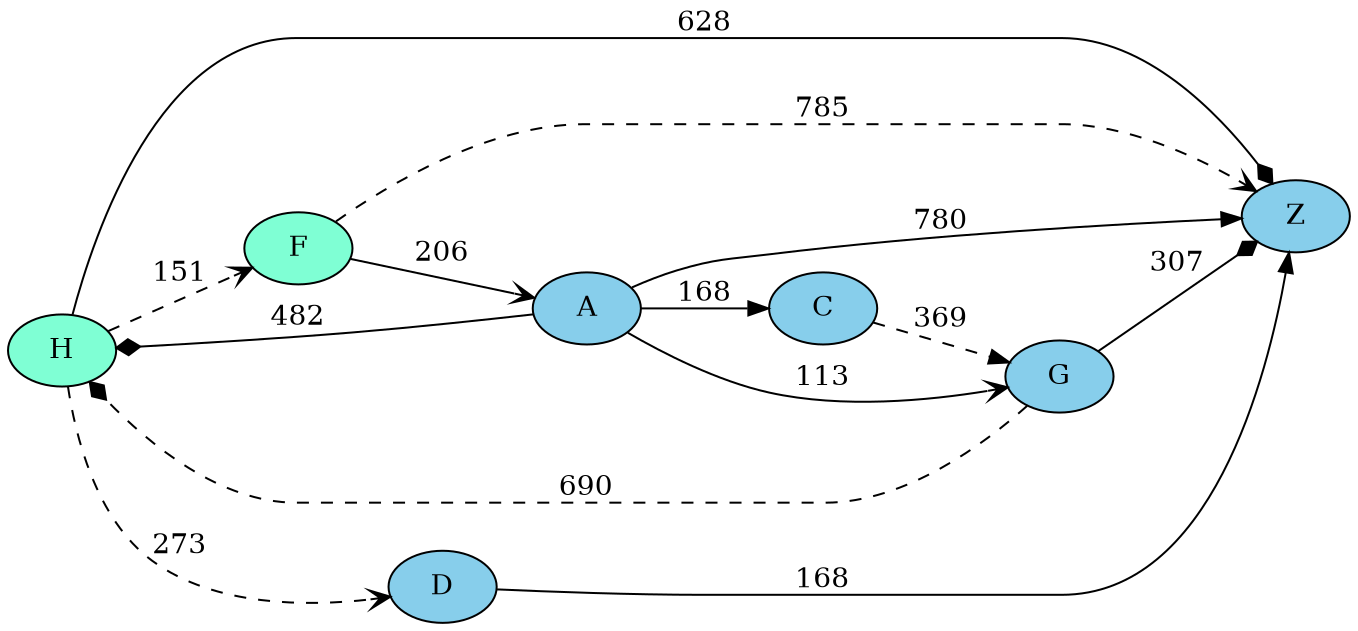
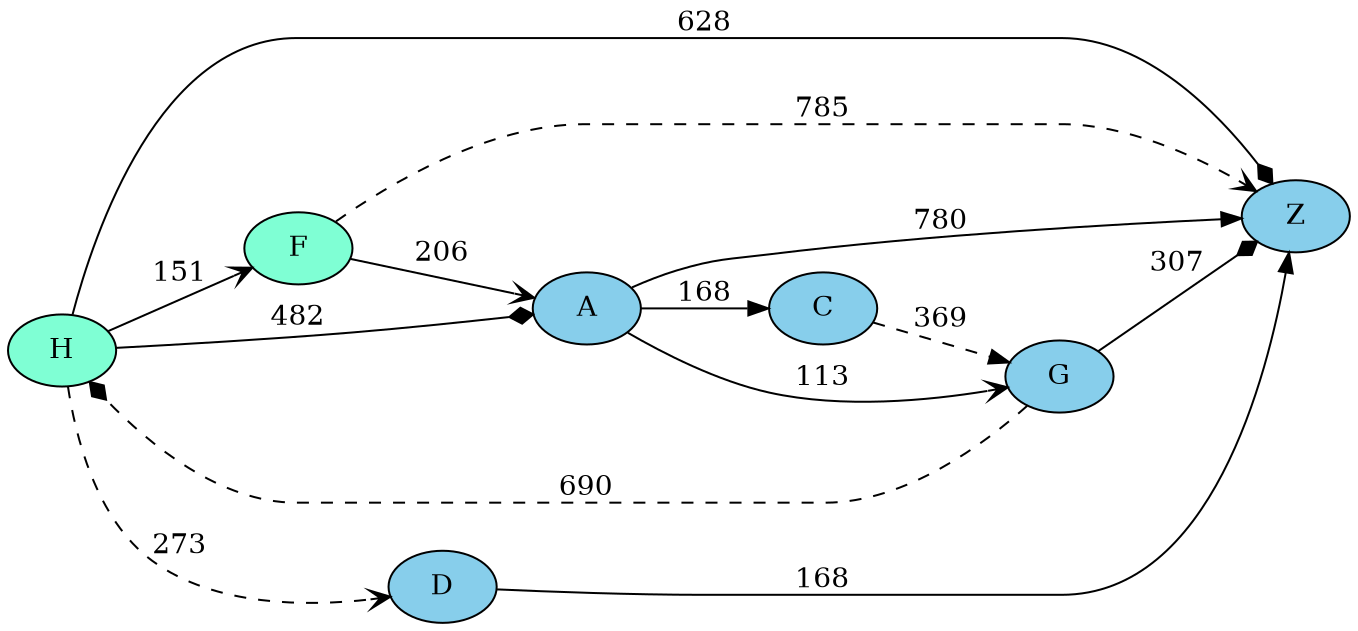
edge "H" -> "F": style dashed -> solid
edge "A" -> "H": reversed
